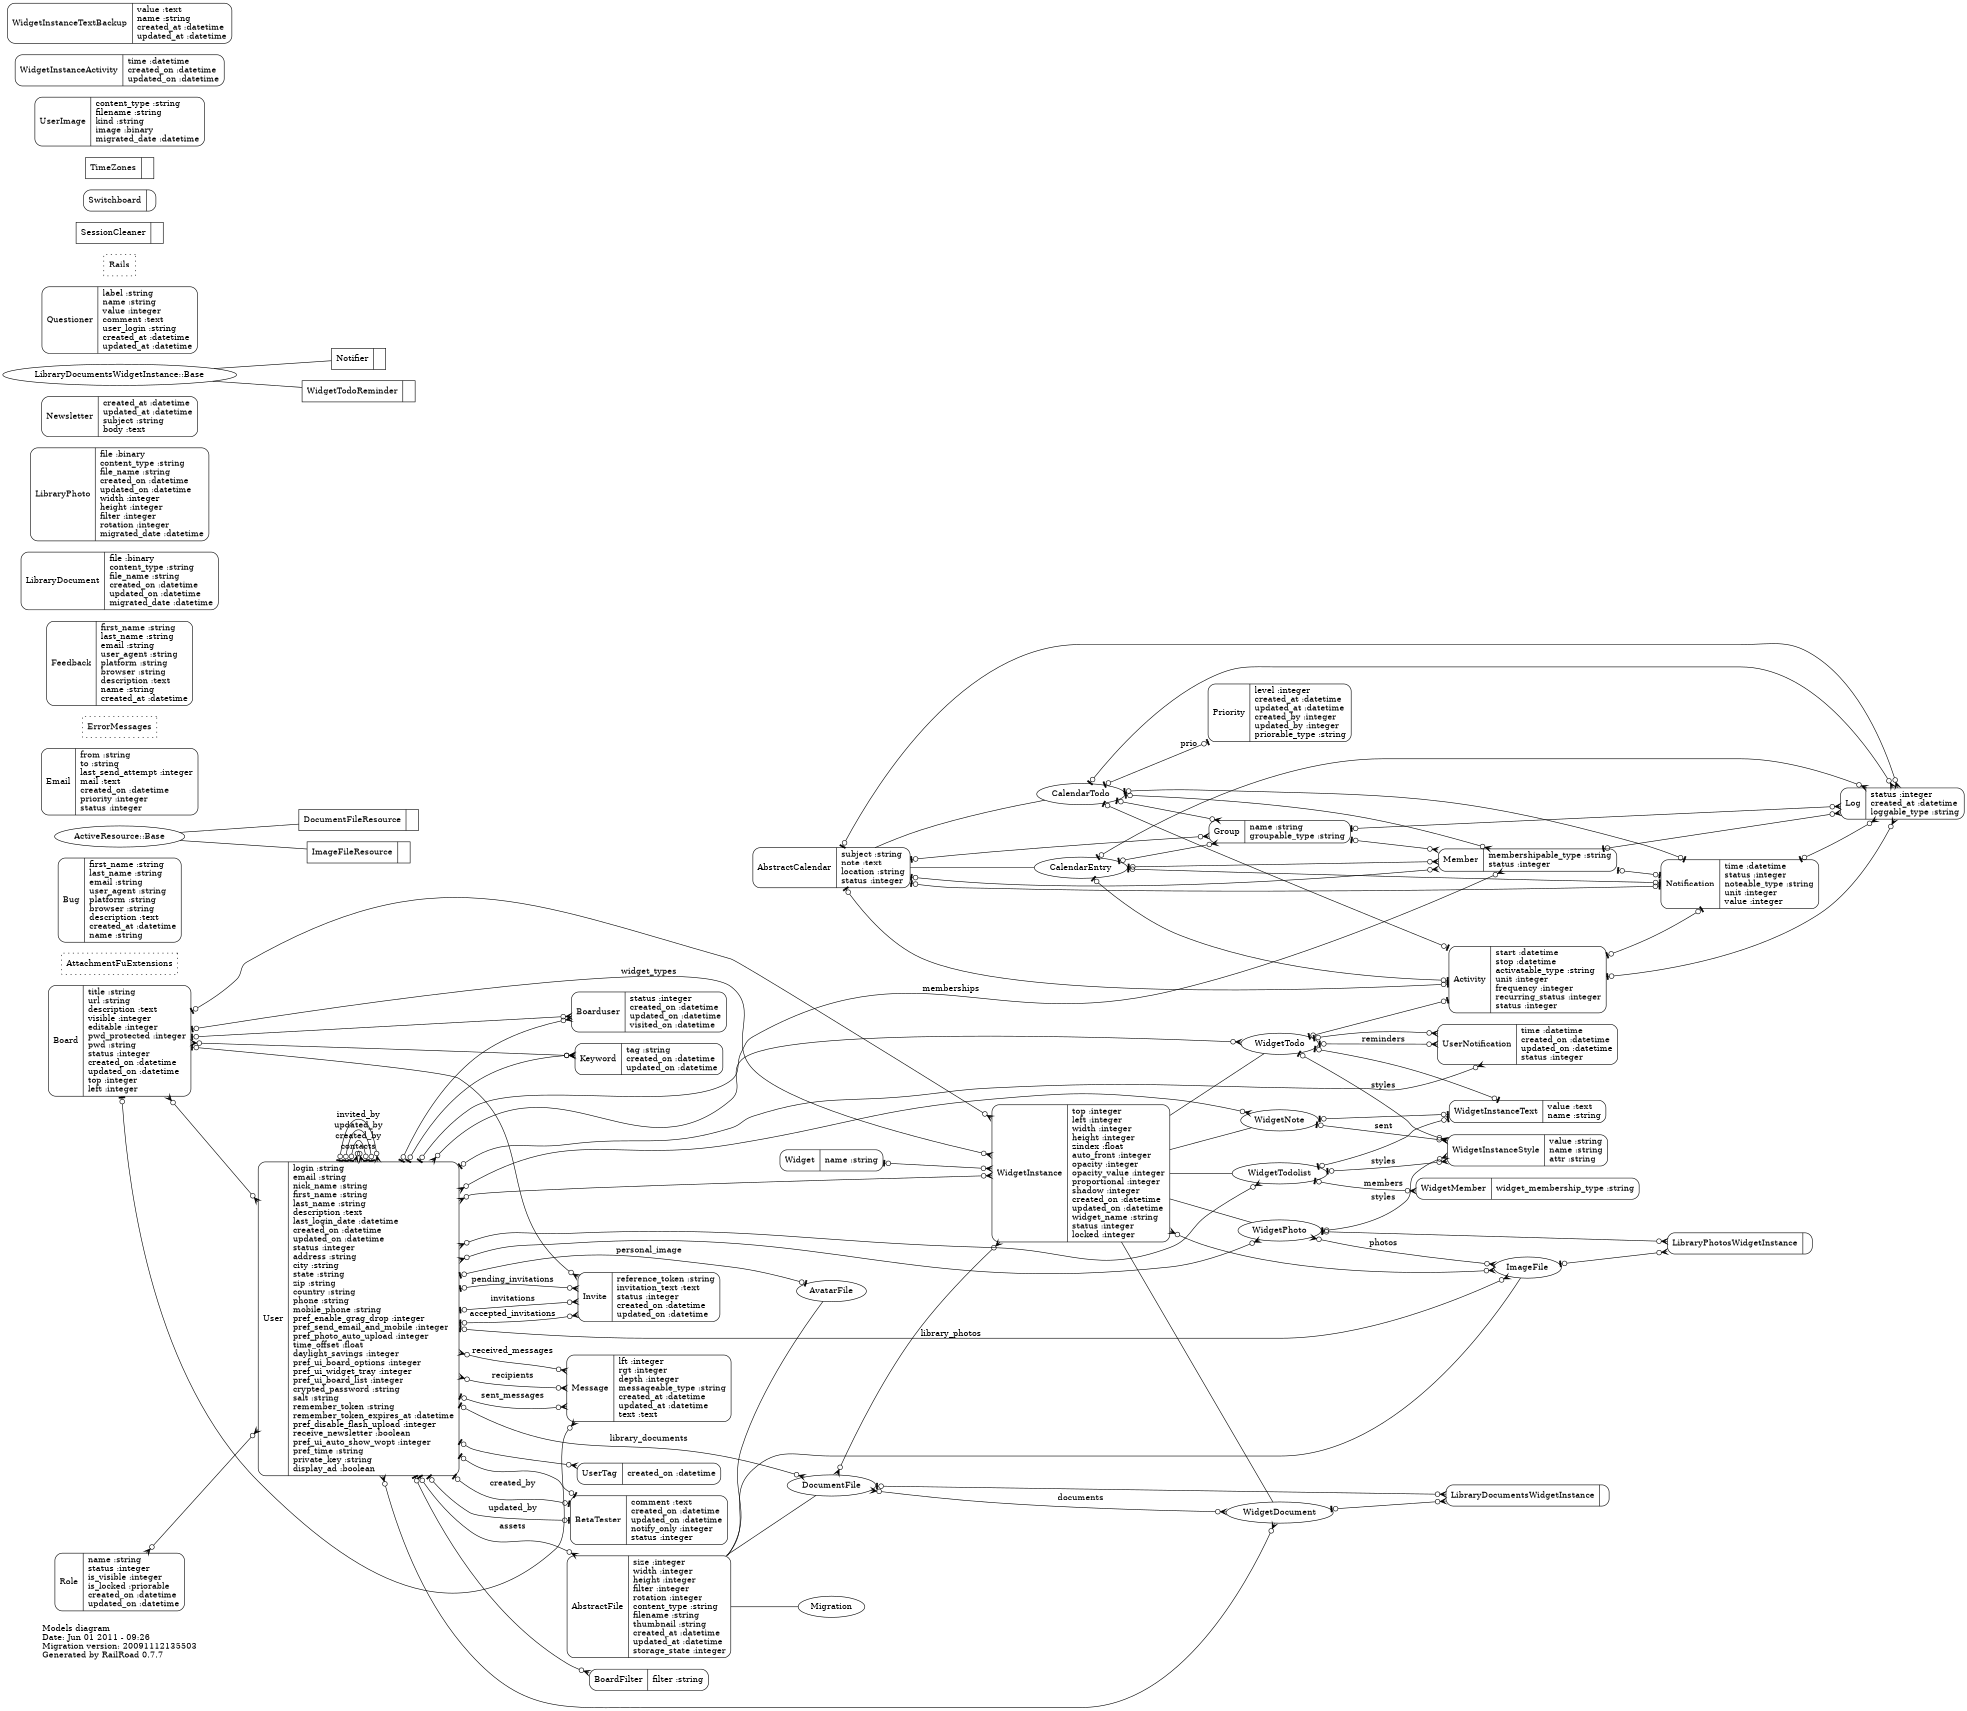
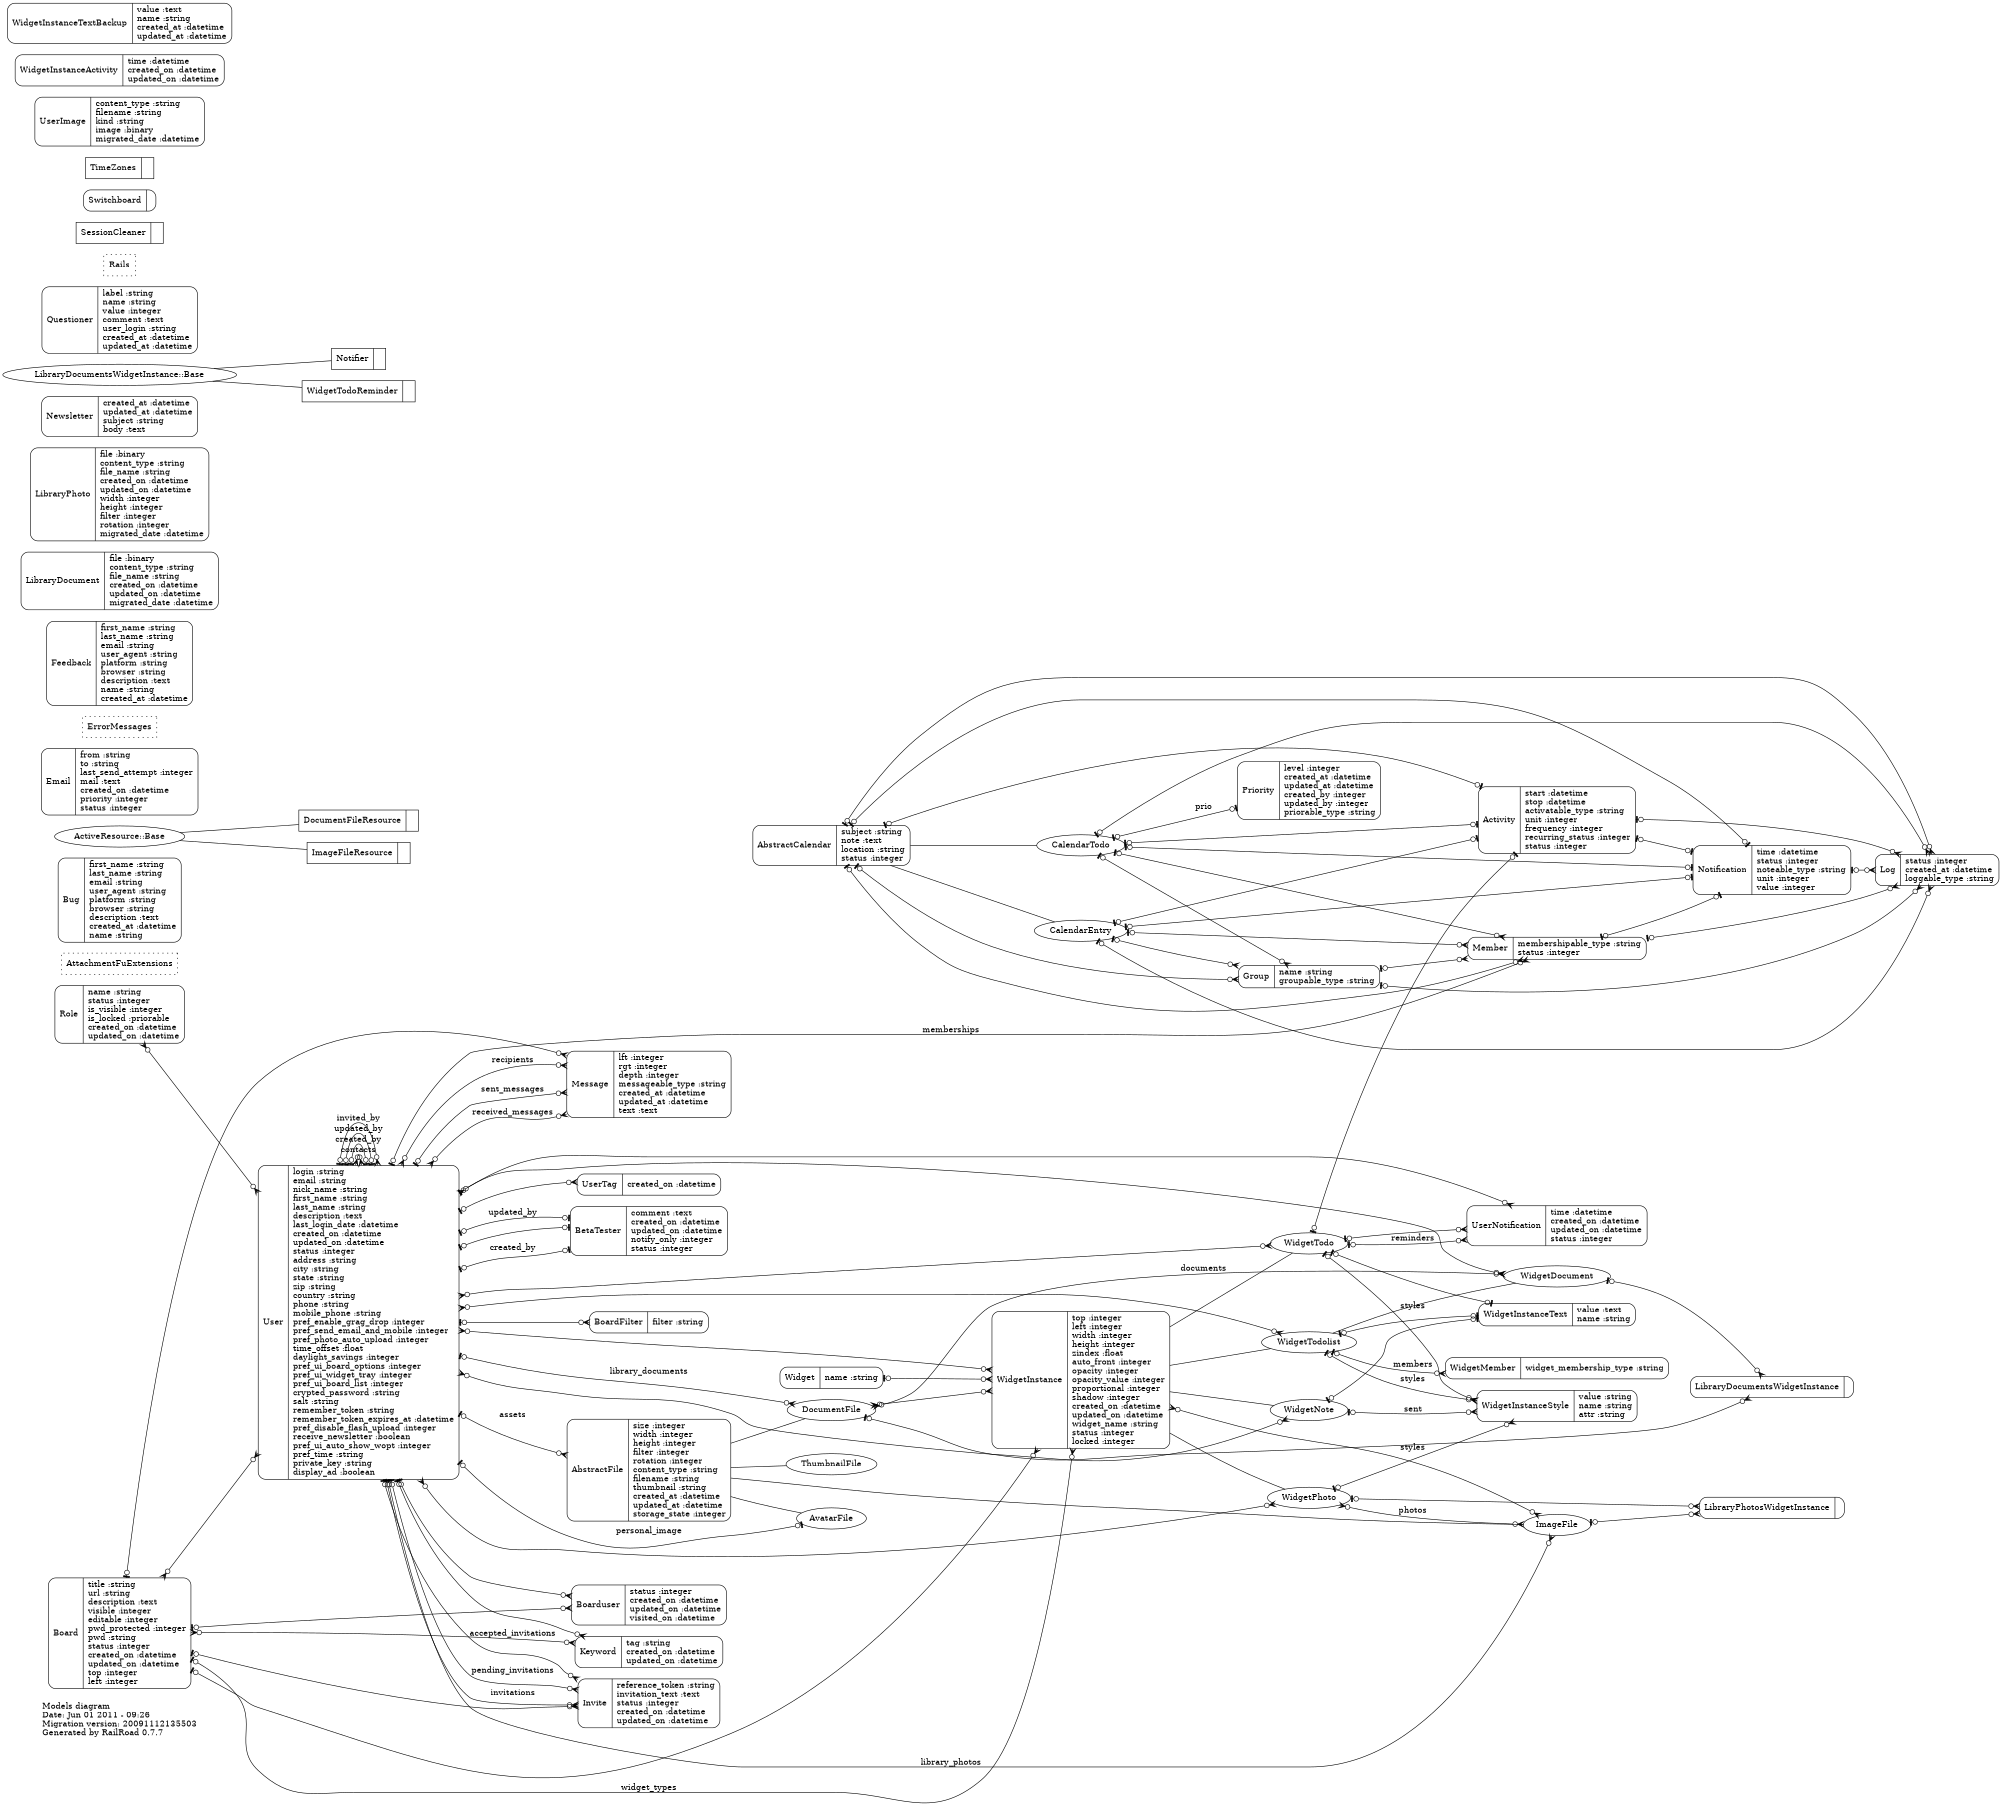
edge "WidgetInstance" -- "WidgetDocument": now "WidgetTodolist" -- "WidgetDocument"
node "Migration": label "Migration" -> "ThumbnailFile"
